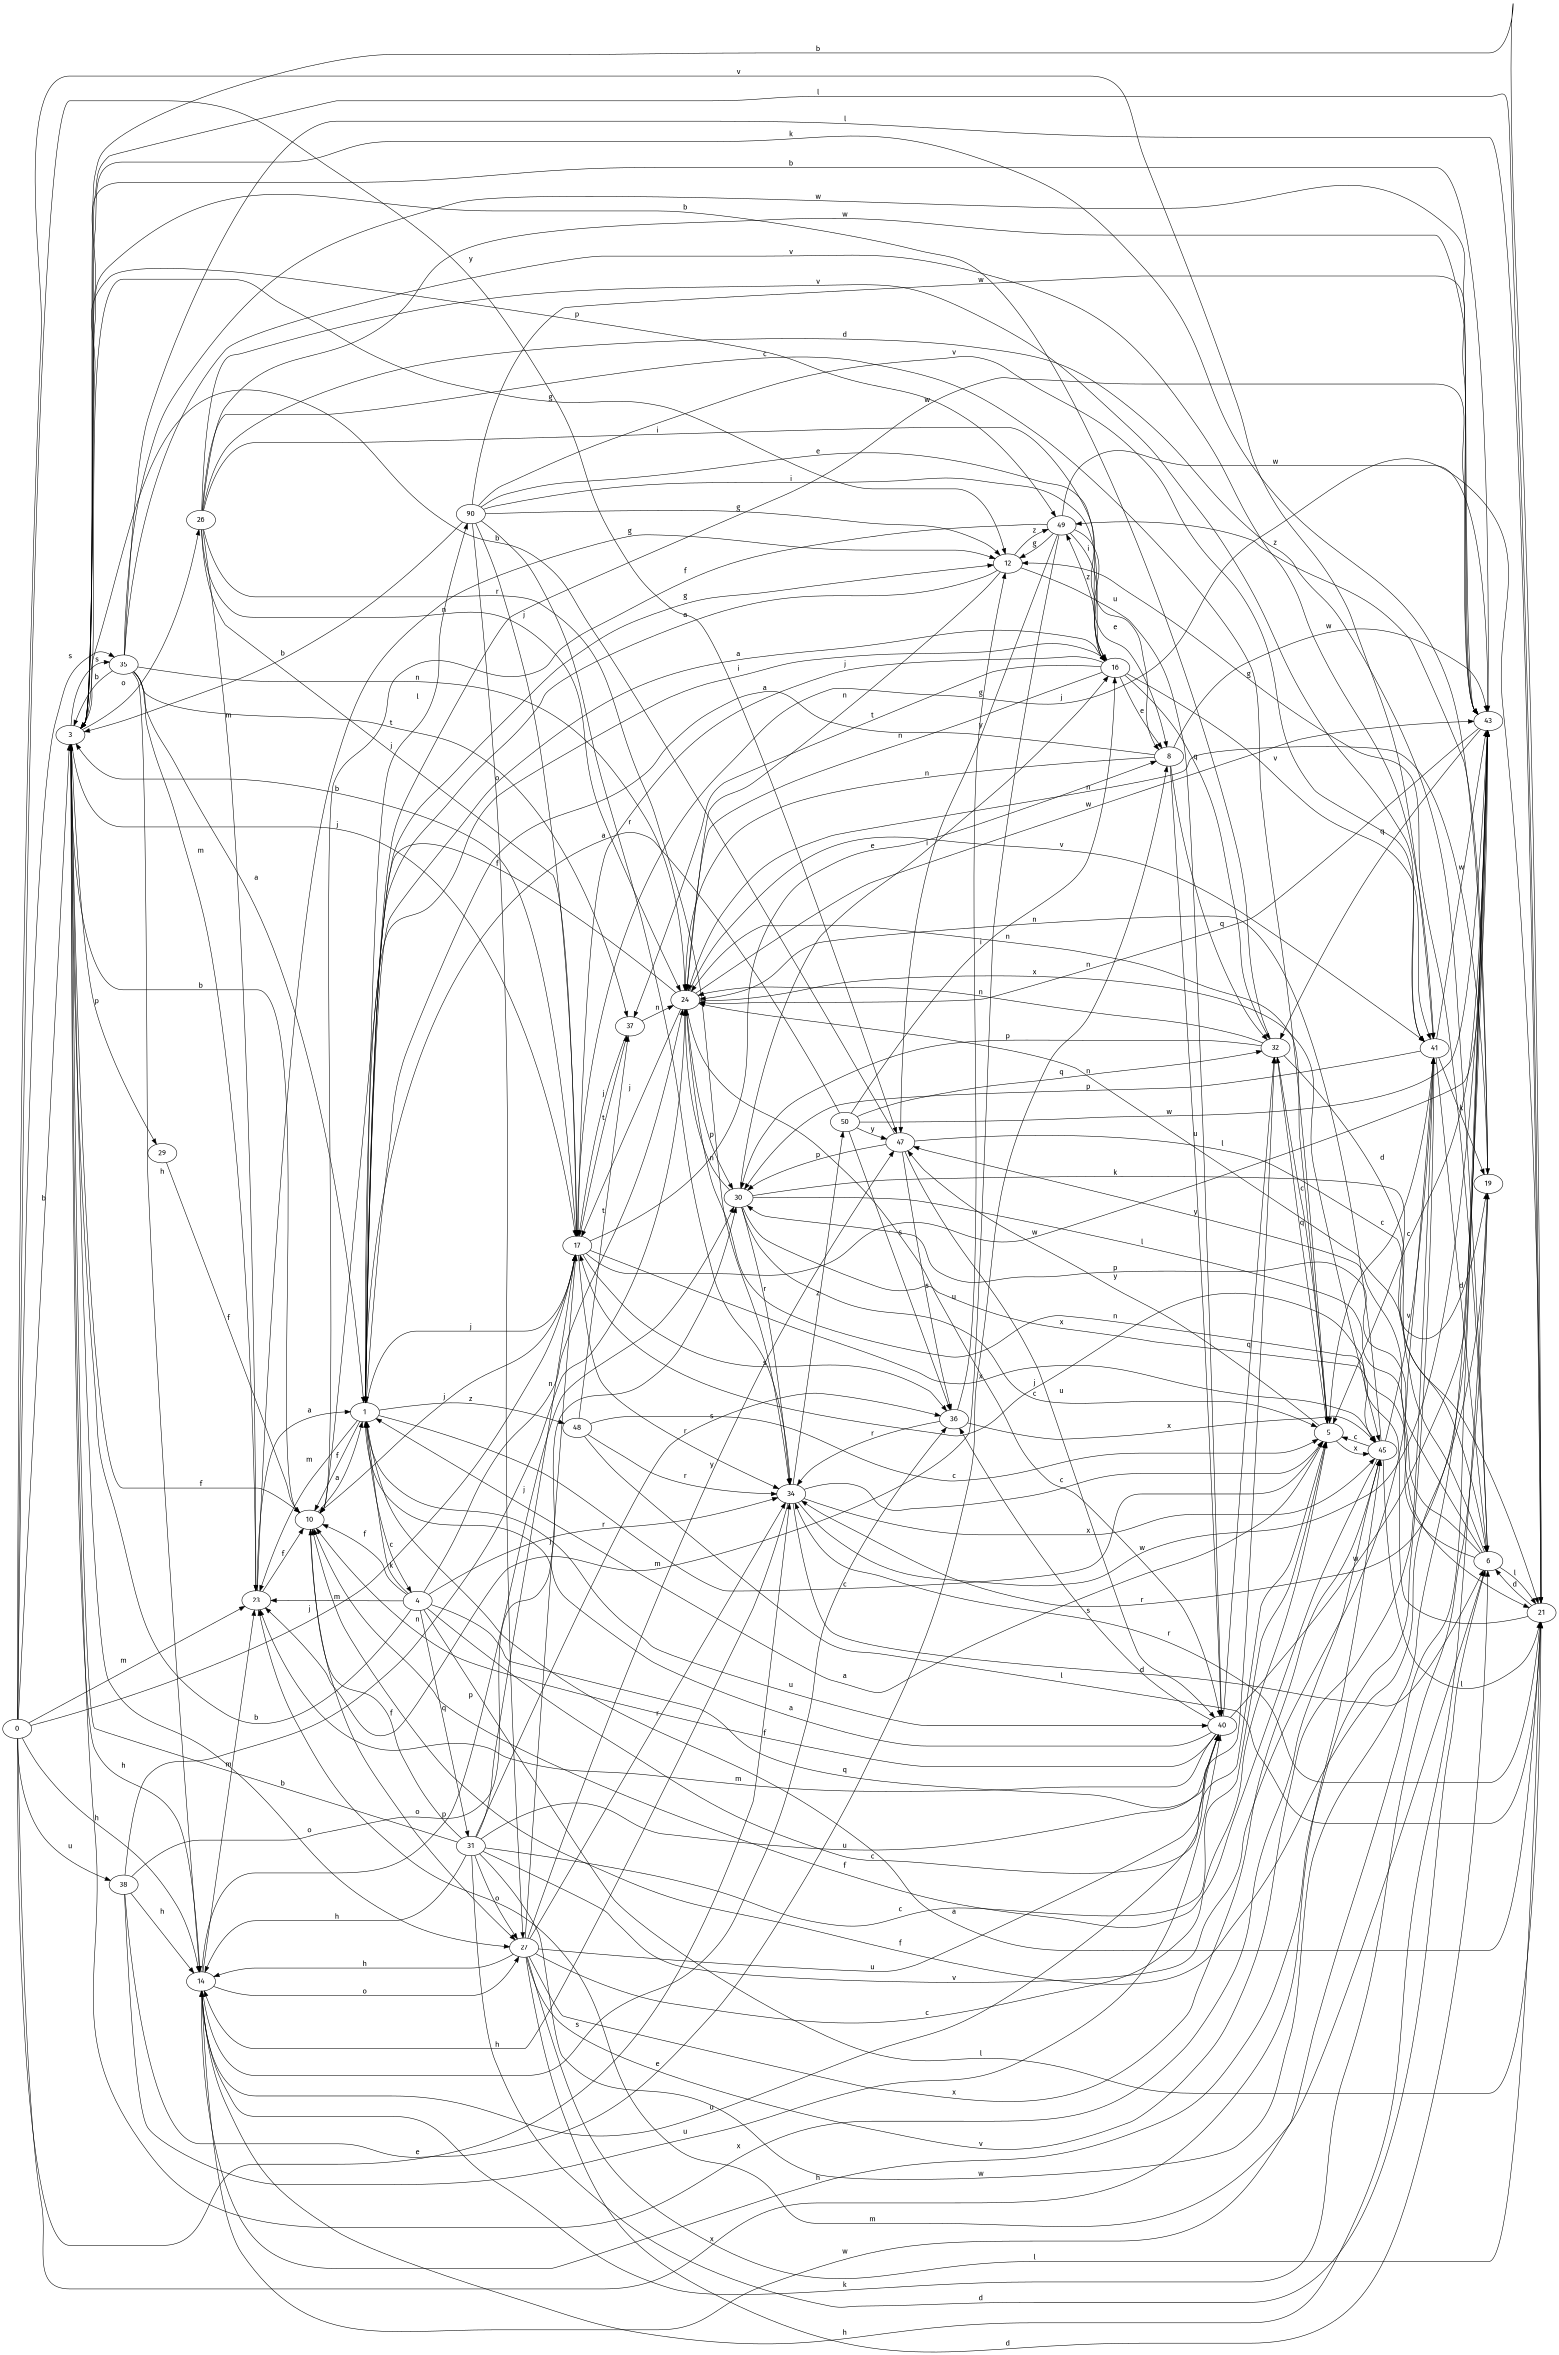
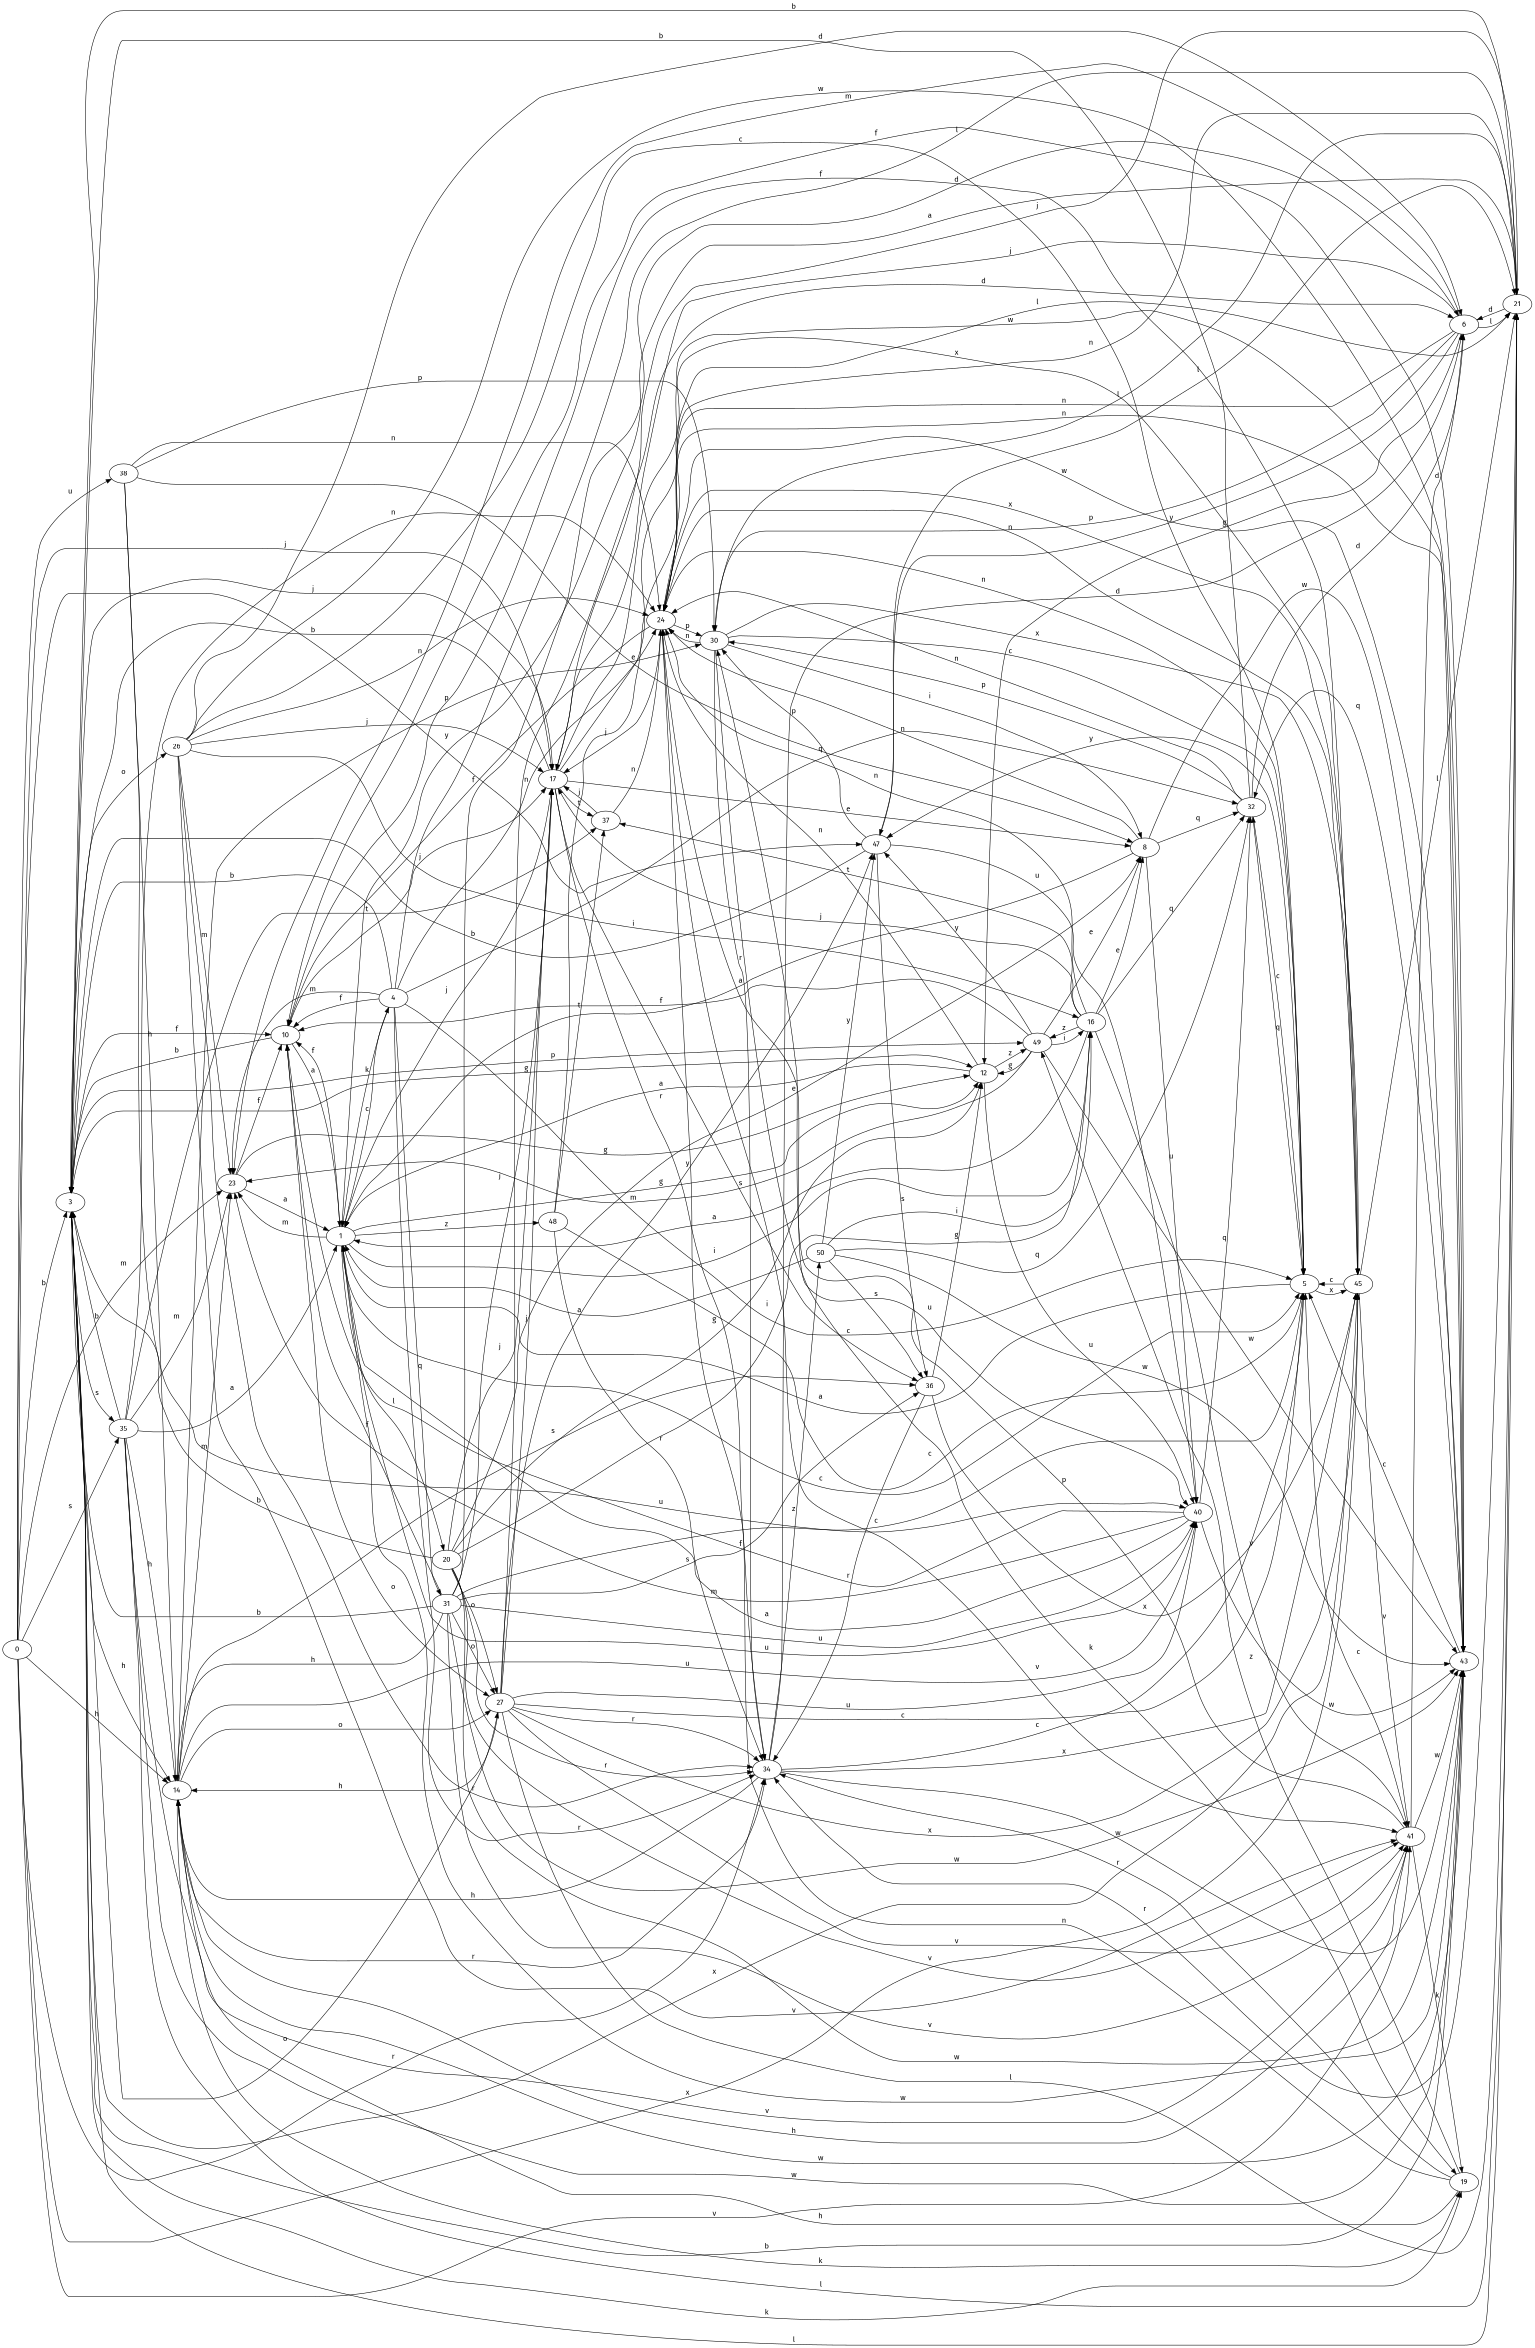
node "90": label "90" -> "20"
edge "30" -> "16": now "30" -> "8"
node "29": removed
edge "40" -> "36": removed, label "s"
edge "14" -> "34": added, label "r"
edge "0" -> "34": label "e" -> "r"
